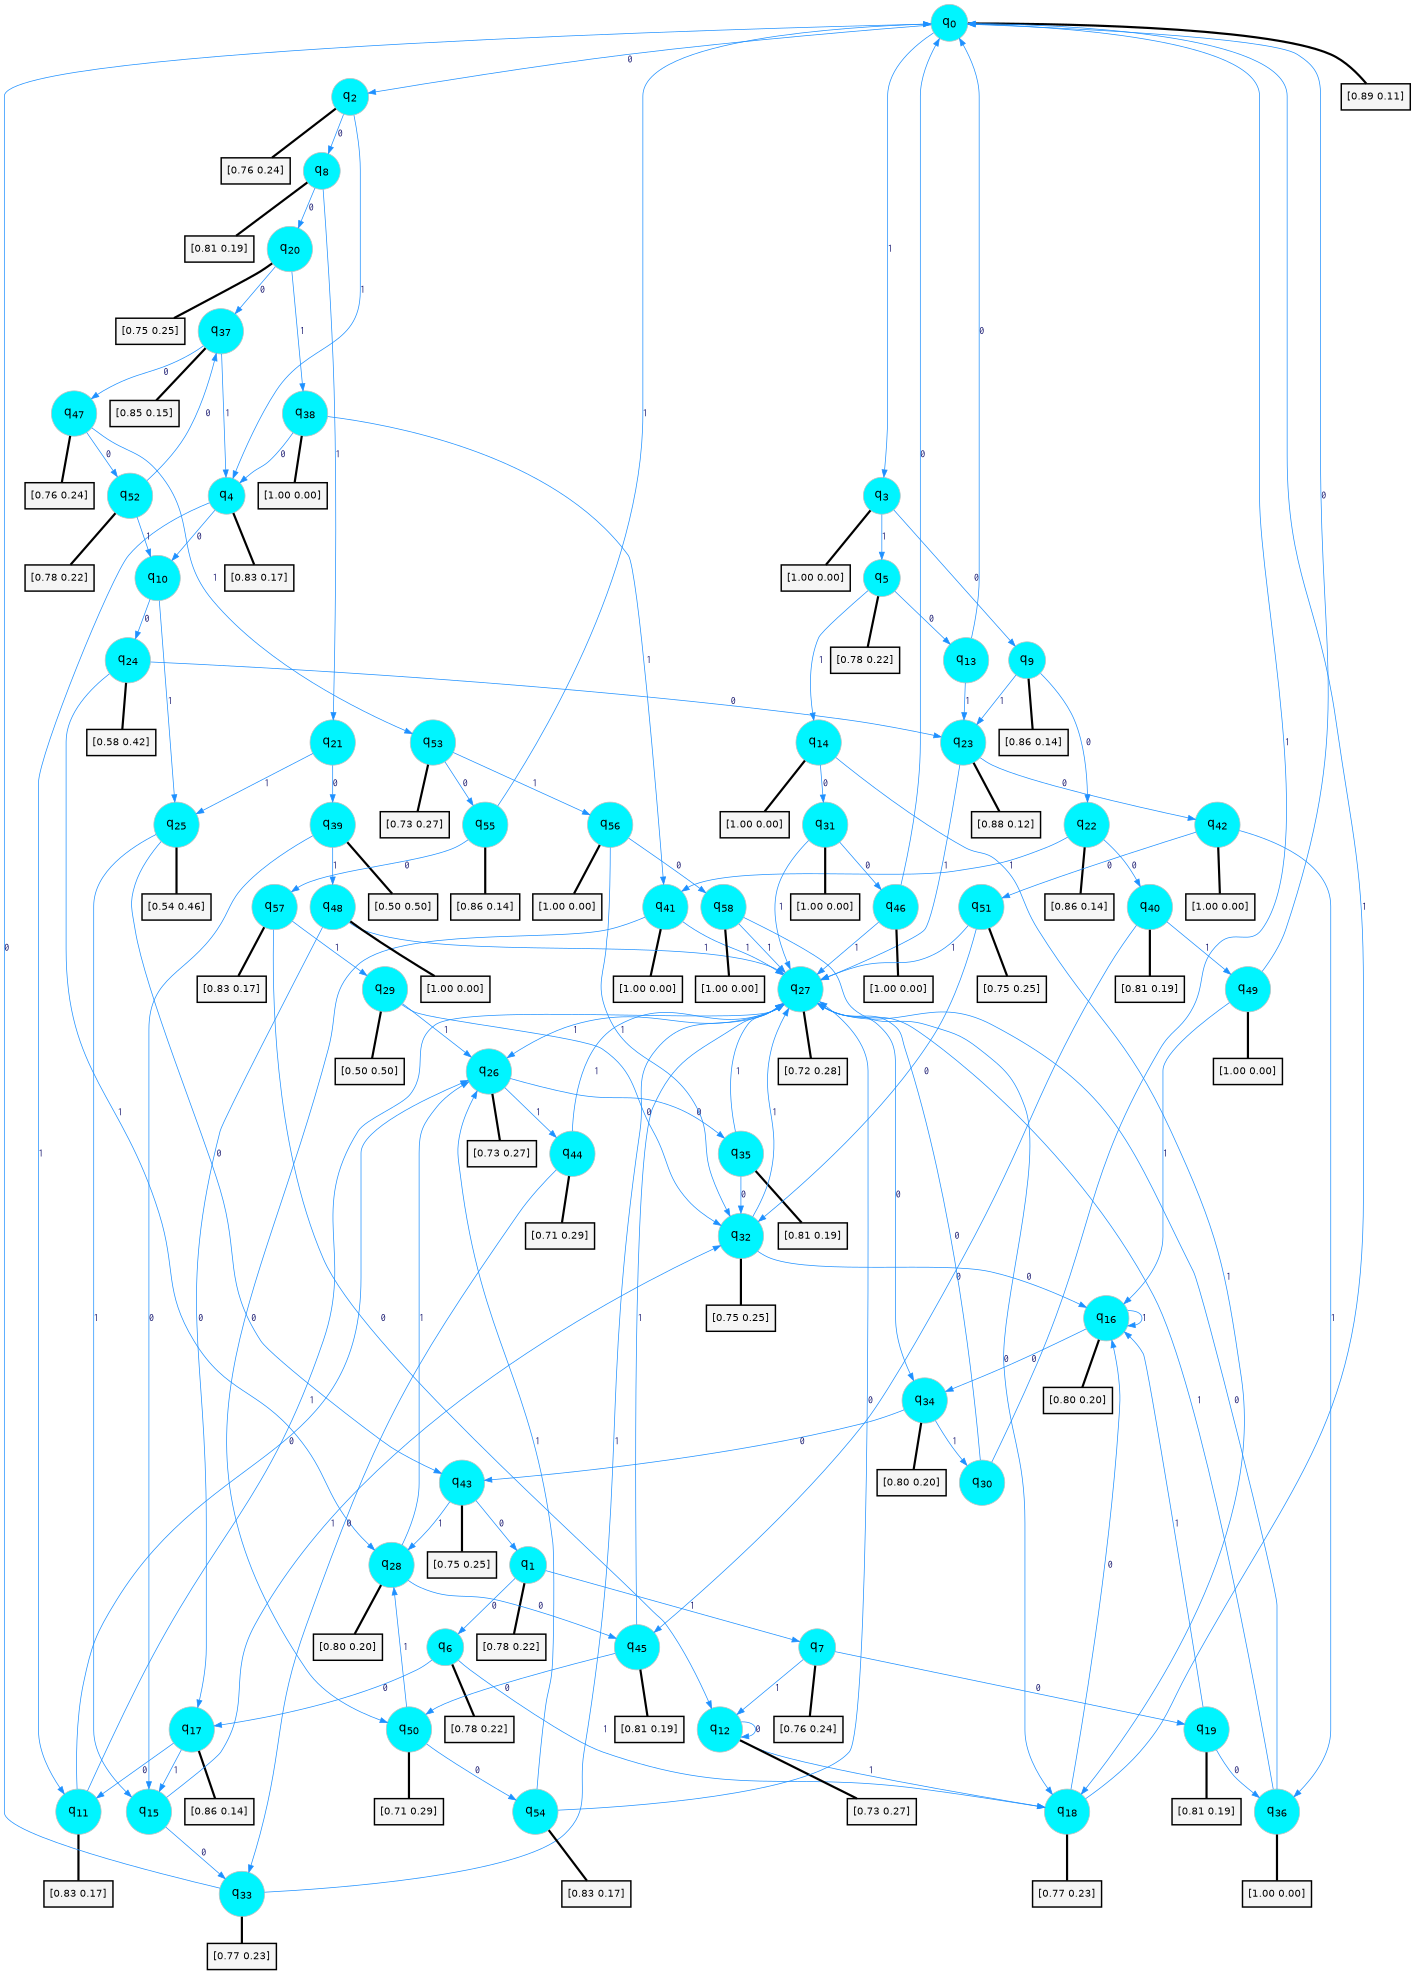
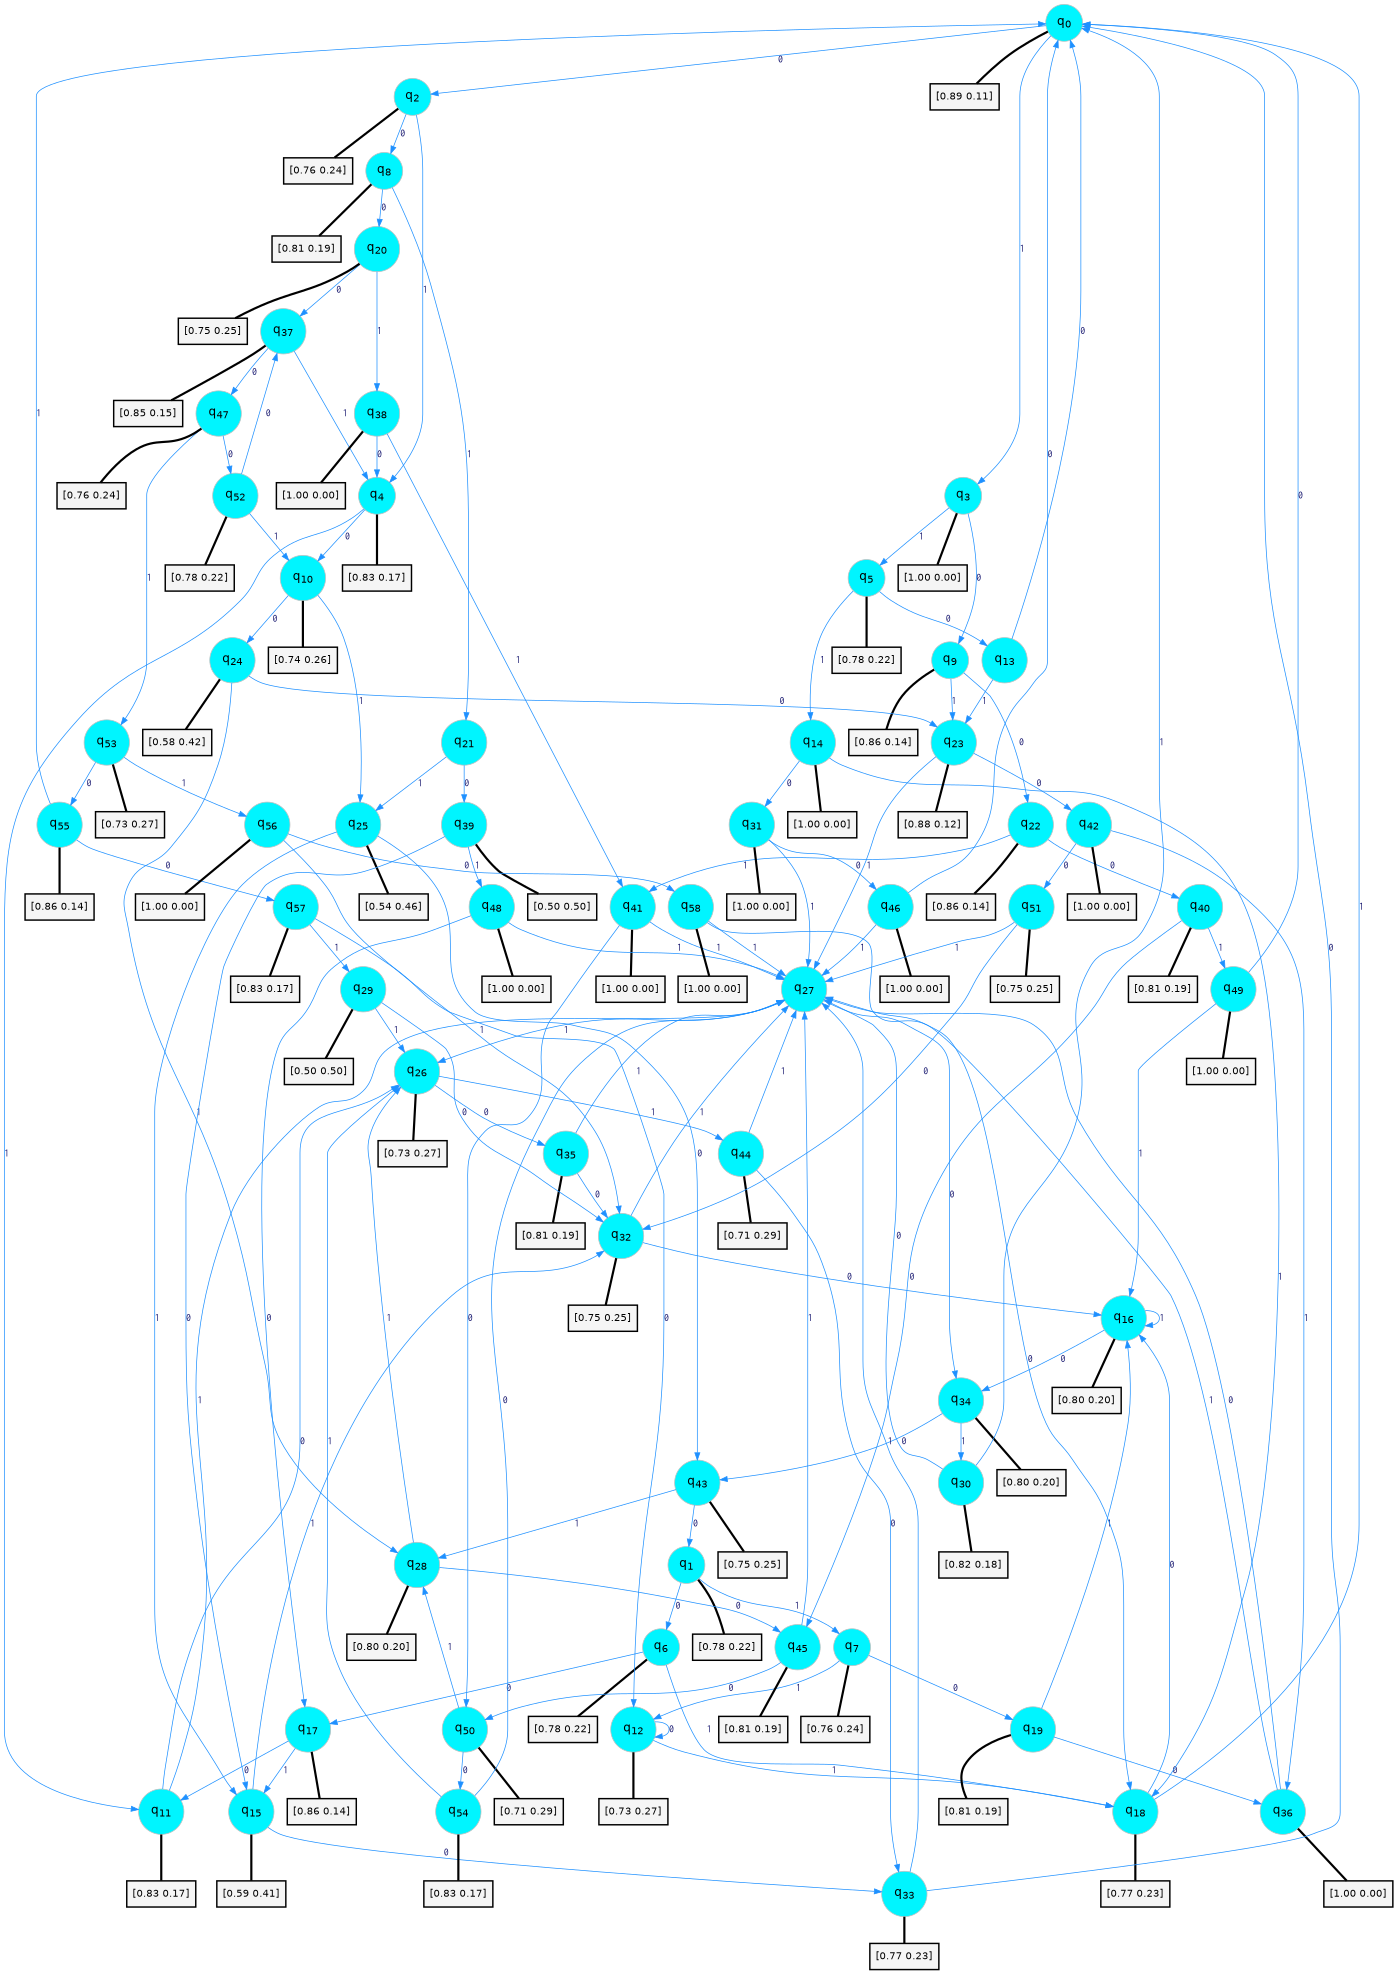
node "[0.74 0.26]": added
node "[0.72 0.28]": removed
node "[0.82 0.18]": added
node "[0.59 0.41]": added
